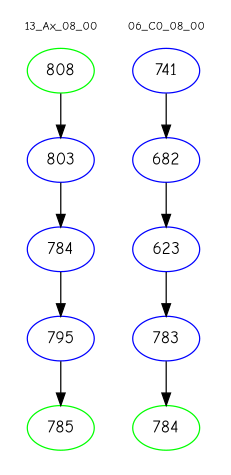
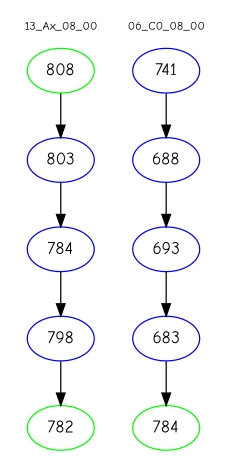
node "682": label "682" -> "688"
node "623": label "623" -> "693"
node "795": label "795" -> "798"
node "783": label "783" -> "683"
node "785": label "785" -> "782"
